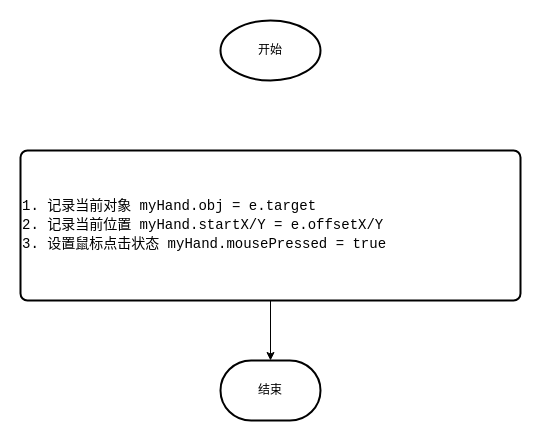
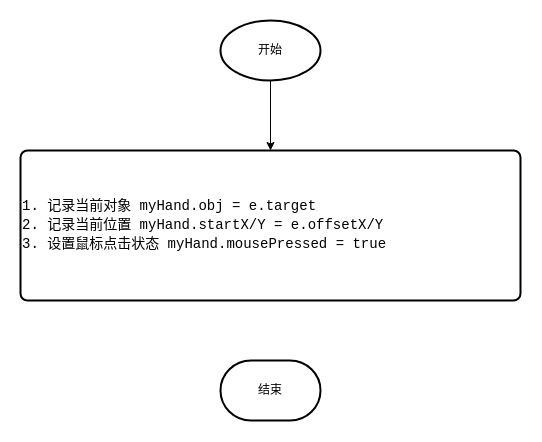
edge "开始" -> "1. 记录当前对象 myHand.obj = e.target 2. 记录当前位置 myHand.startX/Y = e.offsetX/Y 3. 设置鼠标点击状态 myHand.mousePressed = true": added
edge "1. 记录当前对象 myHand.obj = e.target 2. 记录当前位置 myHand.startX/Y = e.offsetX/Y 3. 设置鼠标点击状态 myHand.mousePressed = true" -> "结束": removed
